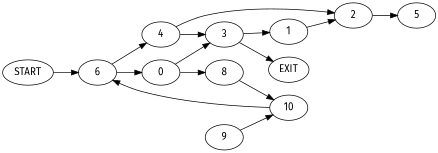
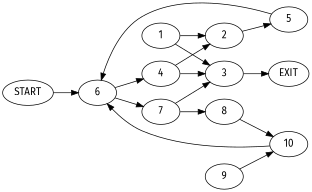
edge "5" -> "6": added
edge "3" -> "1": reversed
node "0": label "0" -> "7"
